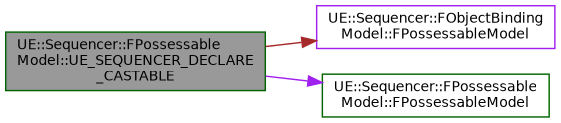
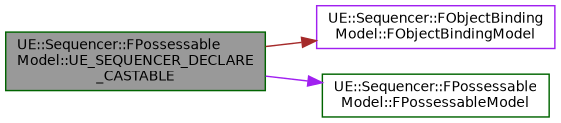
node "UE::Sequencer::FObjectBinding Model::FPossessableModel": label "UE::Sequencer::FObjectBinding Model::FPossessableModel" -> "UE::Sequencer::FObjectBinding Model::FObjectBindingModel"
